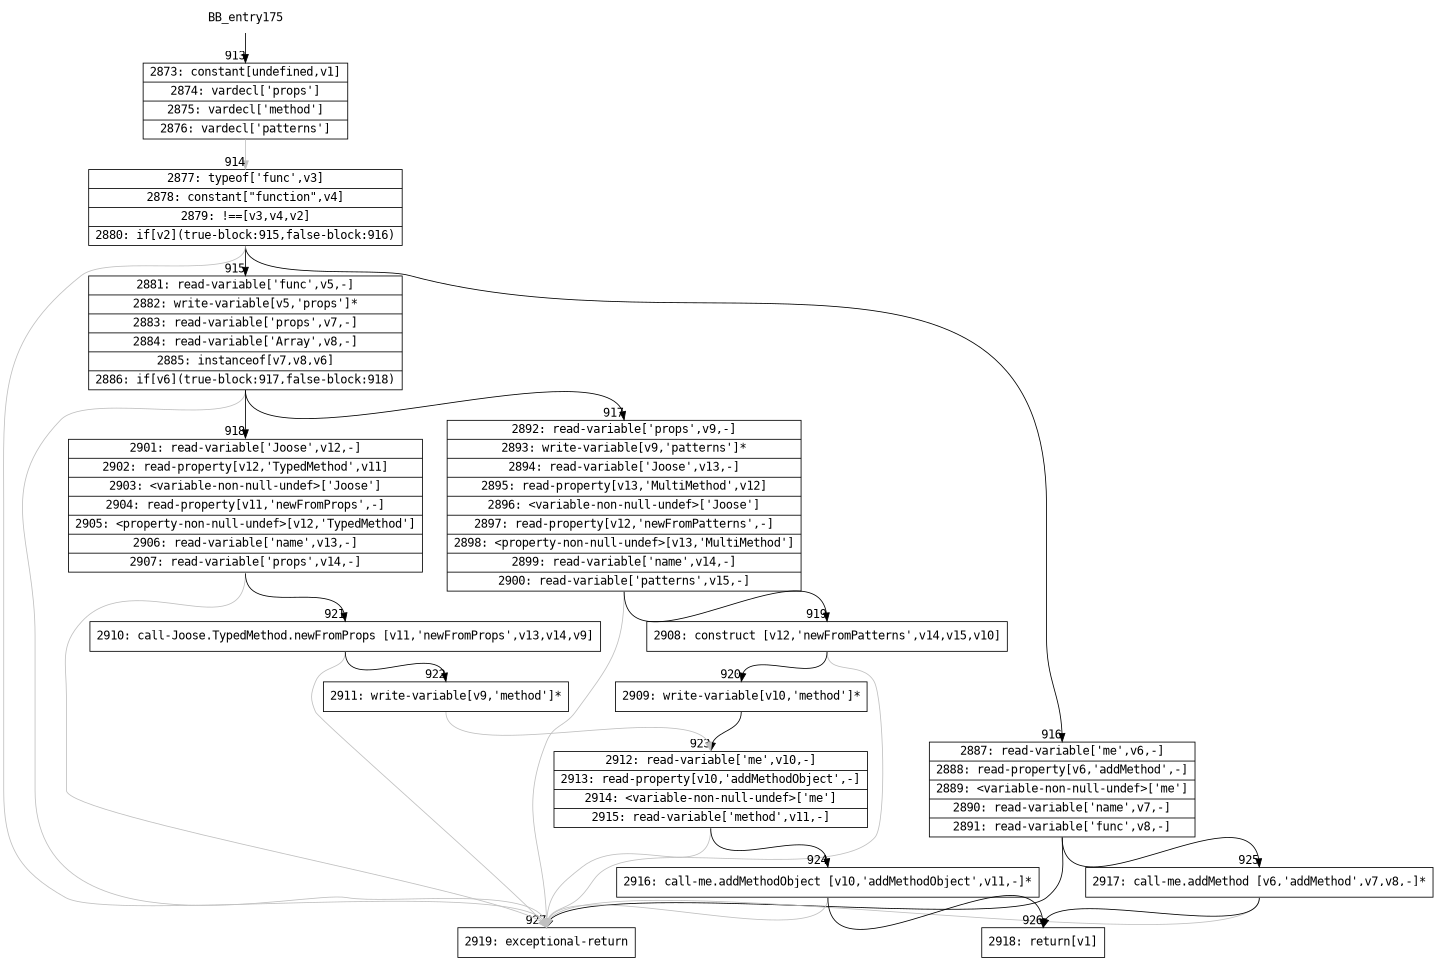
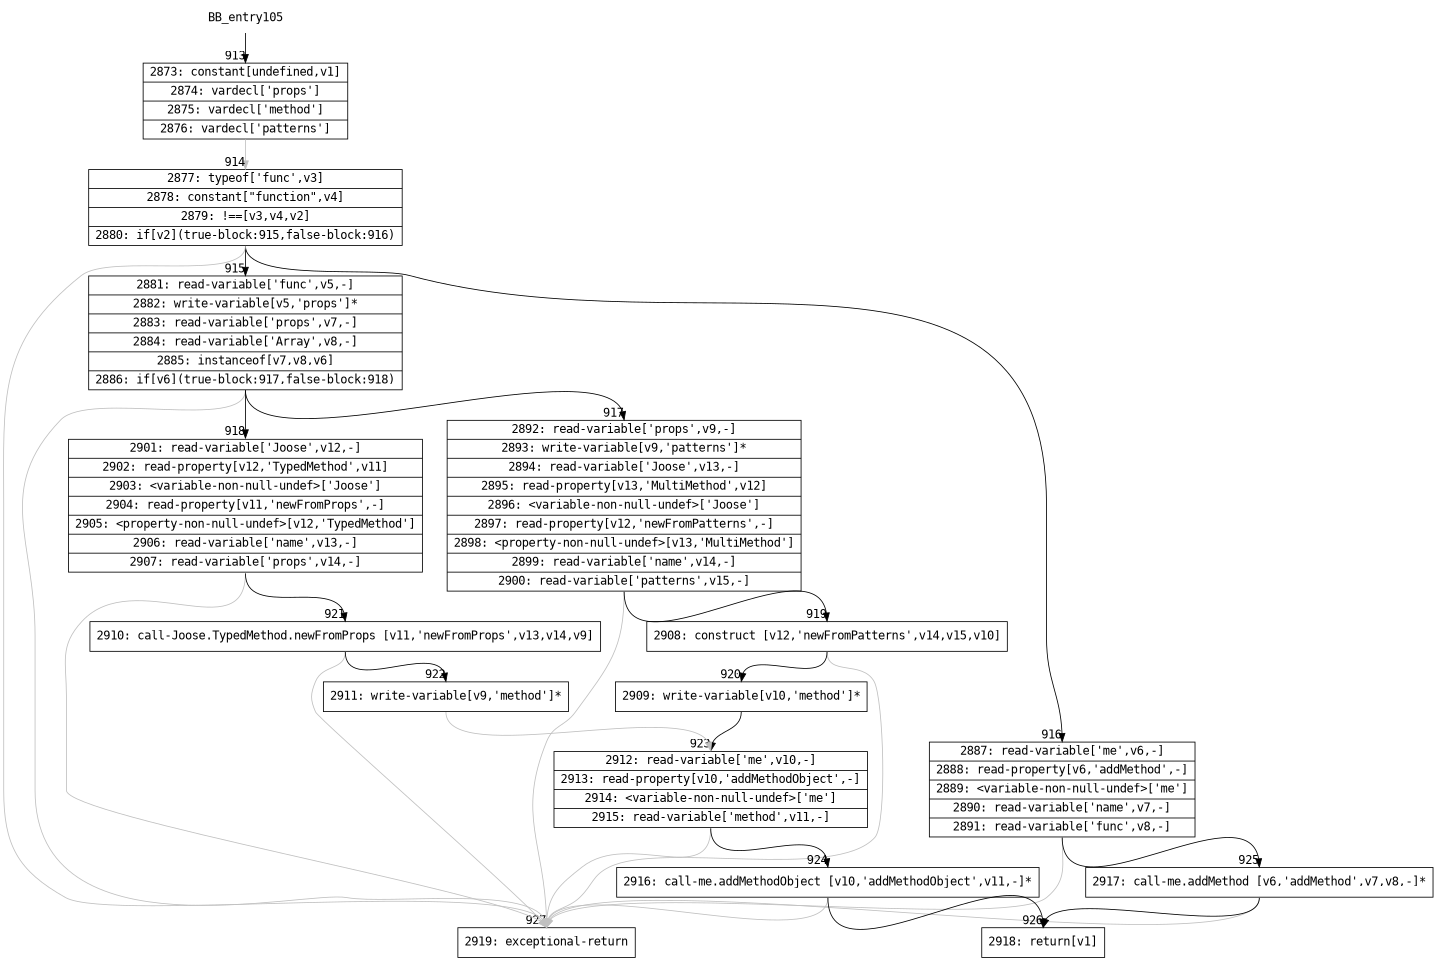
node "BB_entry175": label "BB_entry175" -> "BB_entry105"
edge "2887: read-variable['me',v6,-]" -> "2919: exceptional-return": color black -> gray
